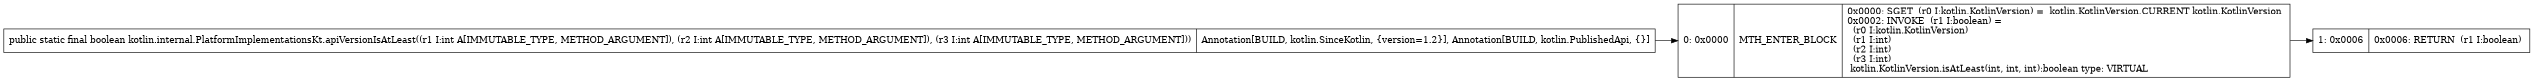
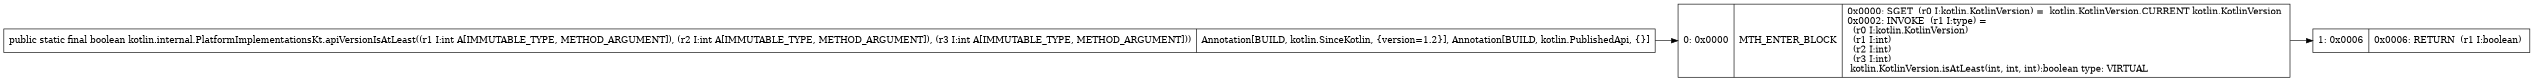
node "0: 0x0000": text "0x0002: INVOKE  (r1 I:boolean) =" -> "0x0002: INVOKE  (r1 I:type) ="
